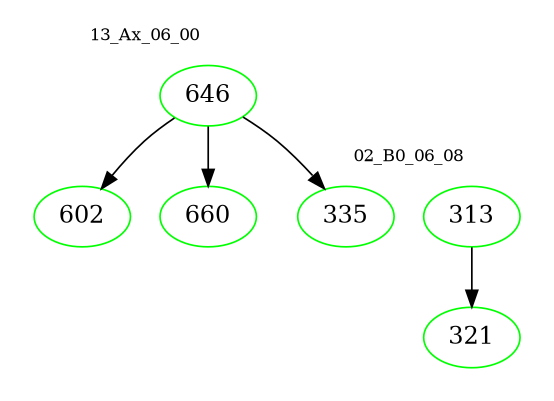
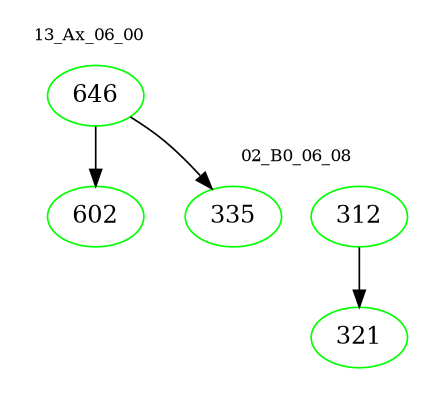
node "660": removed
node "313": label "313" -> "312"
